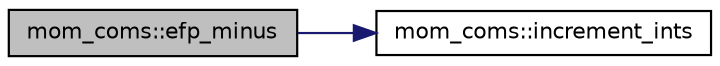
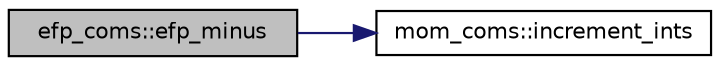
node "mom_coms::efp_minus": label "mom_coms::efp_minus" -> "efp_coms::efp_minus"
